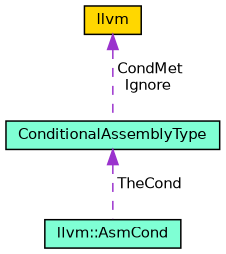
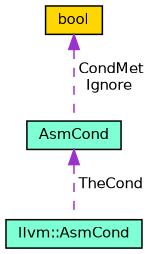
node "llvm": label "llvm" -> "bool"
node "ConditionalAssemblyType": label "ConditionalAssemblyType" -> "AsmCond"
